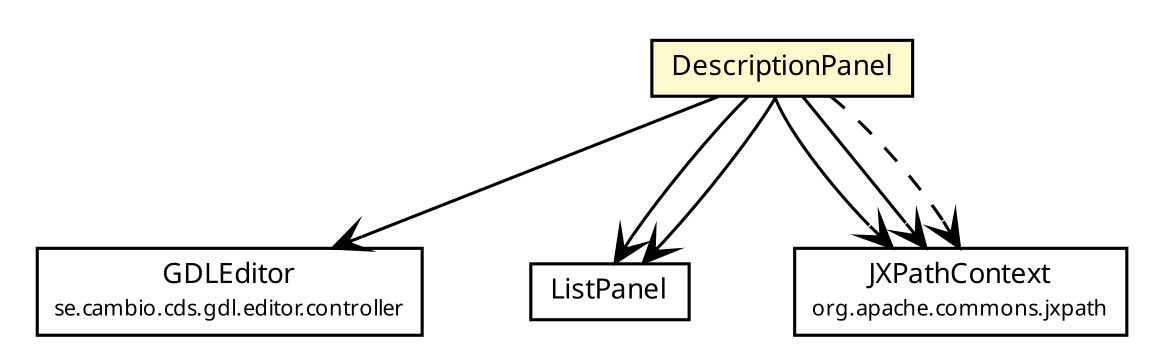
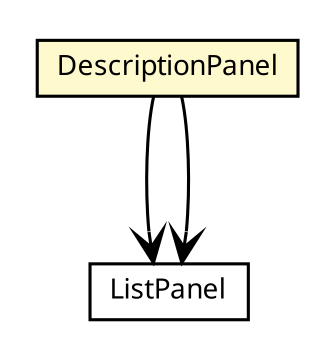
node "GDLEditor": removed
node "JXPathContext": removed
